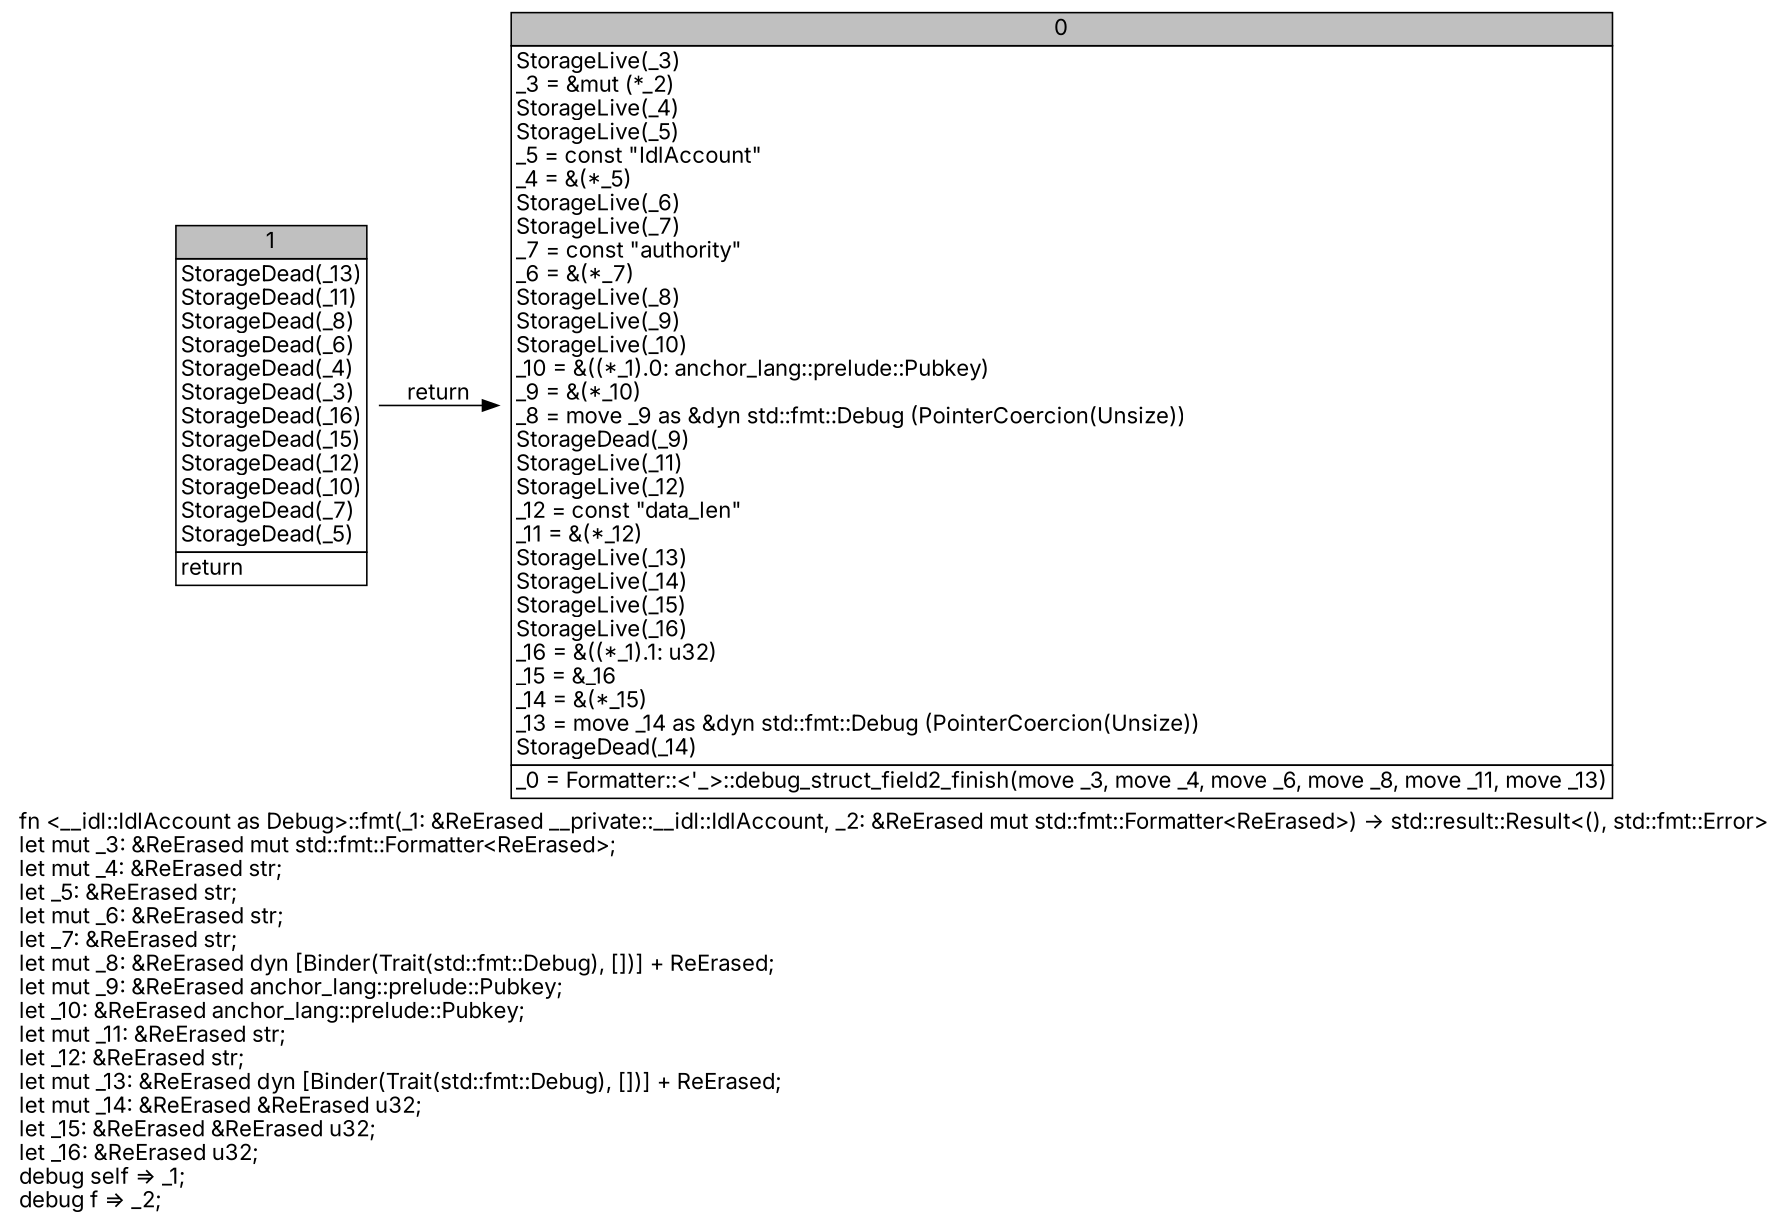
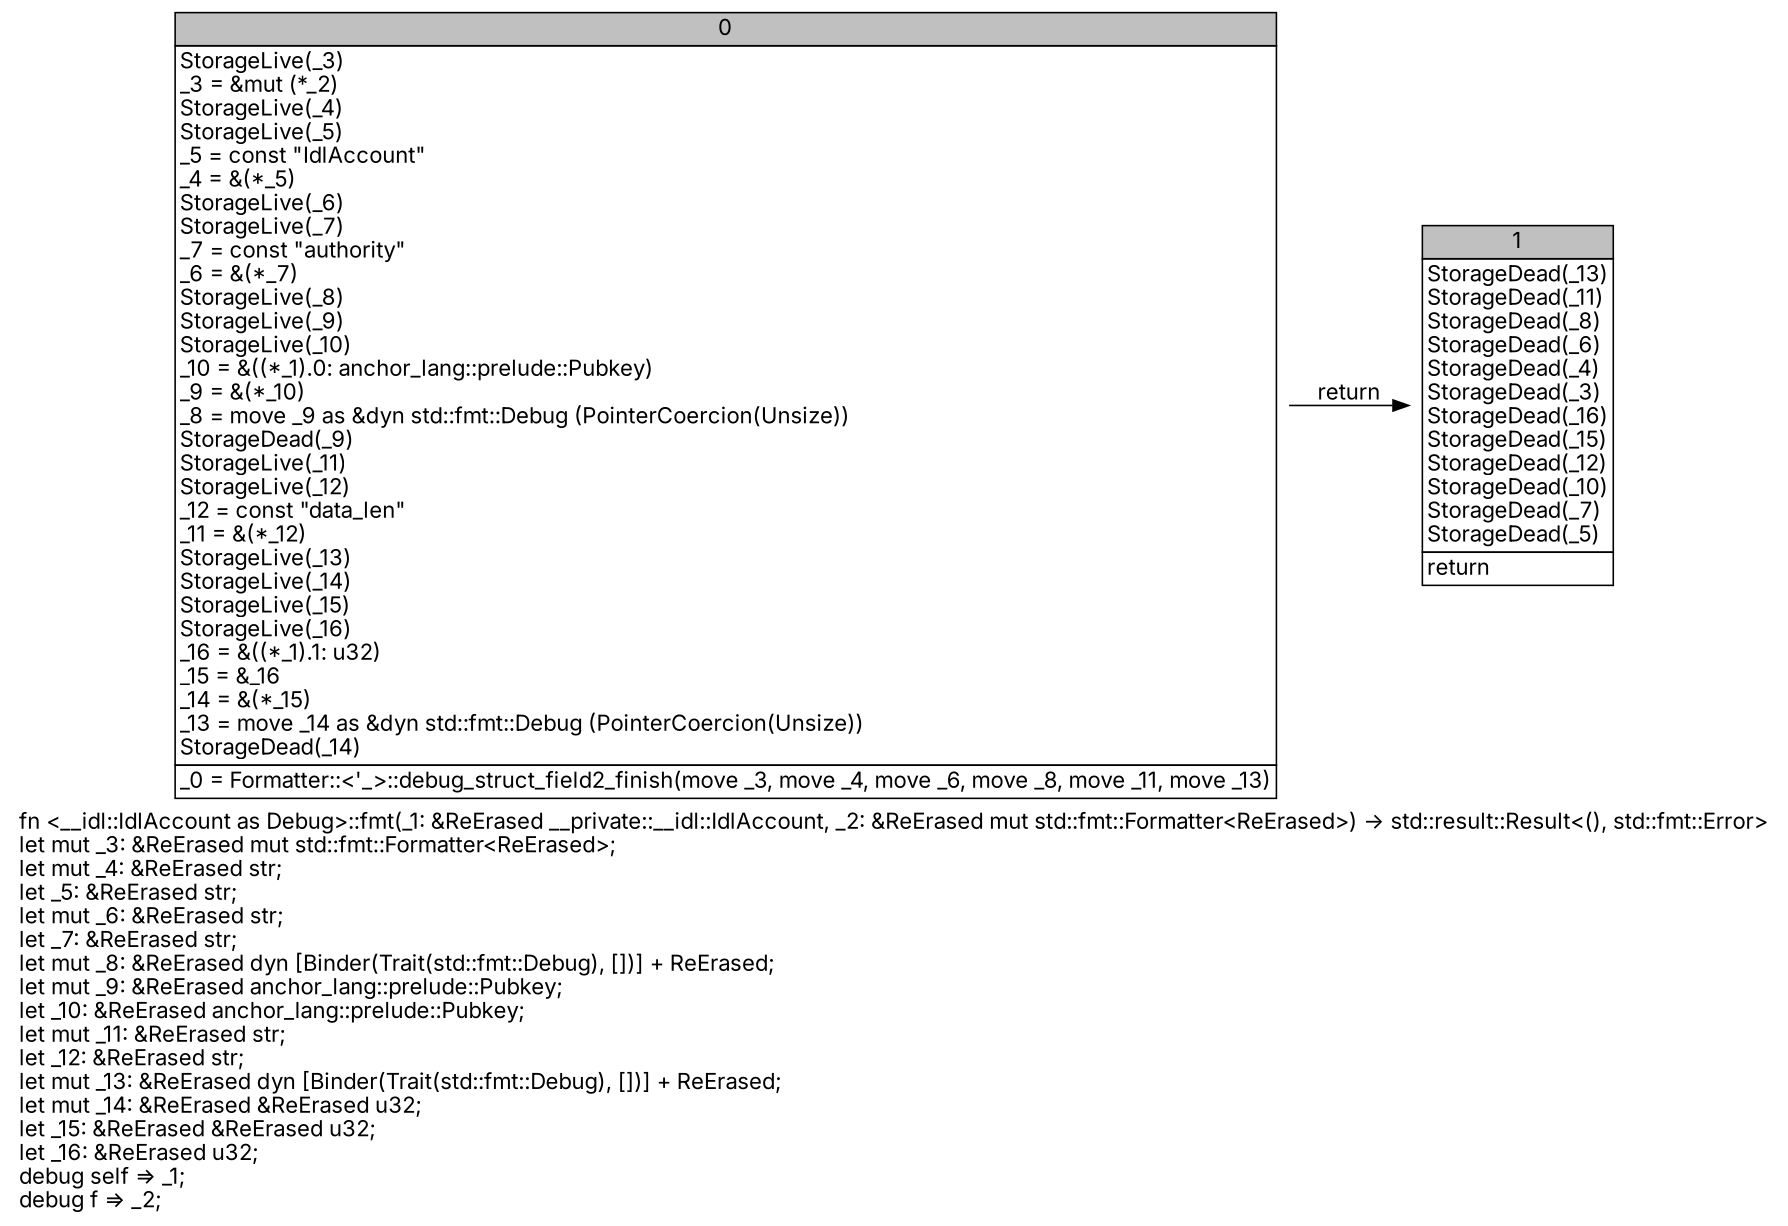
edge "1" -> "0": reversed
